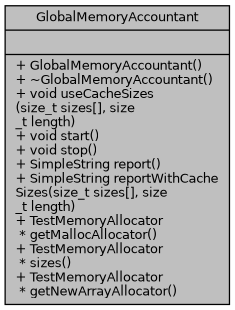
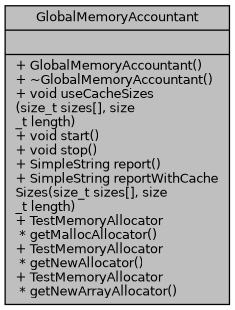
node "GlobalMemoryAccountant": text "* sizes()" -> "* getNewAllocator()"
